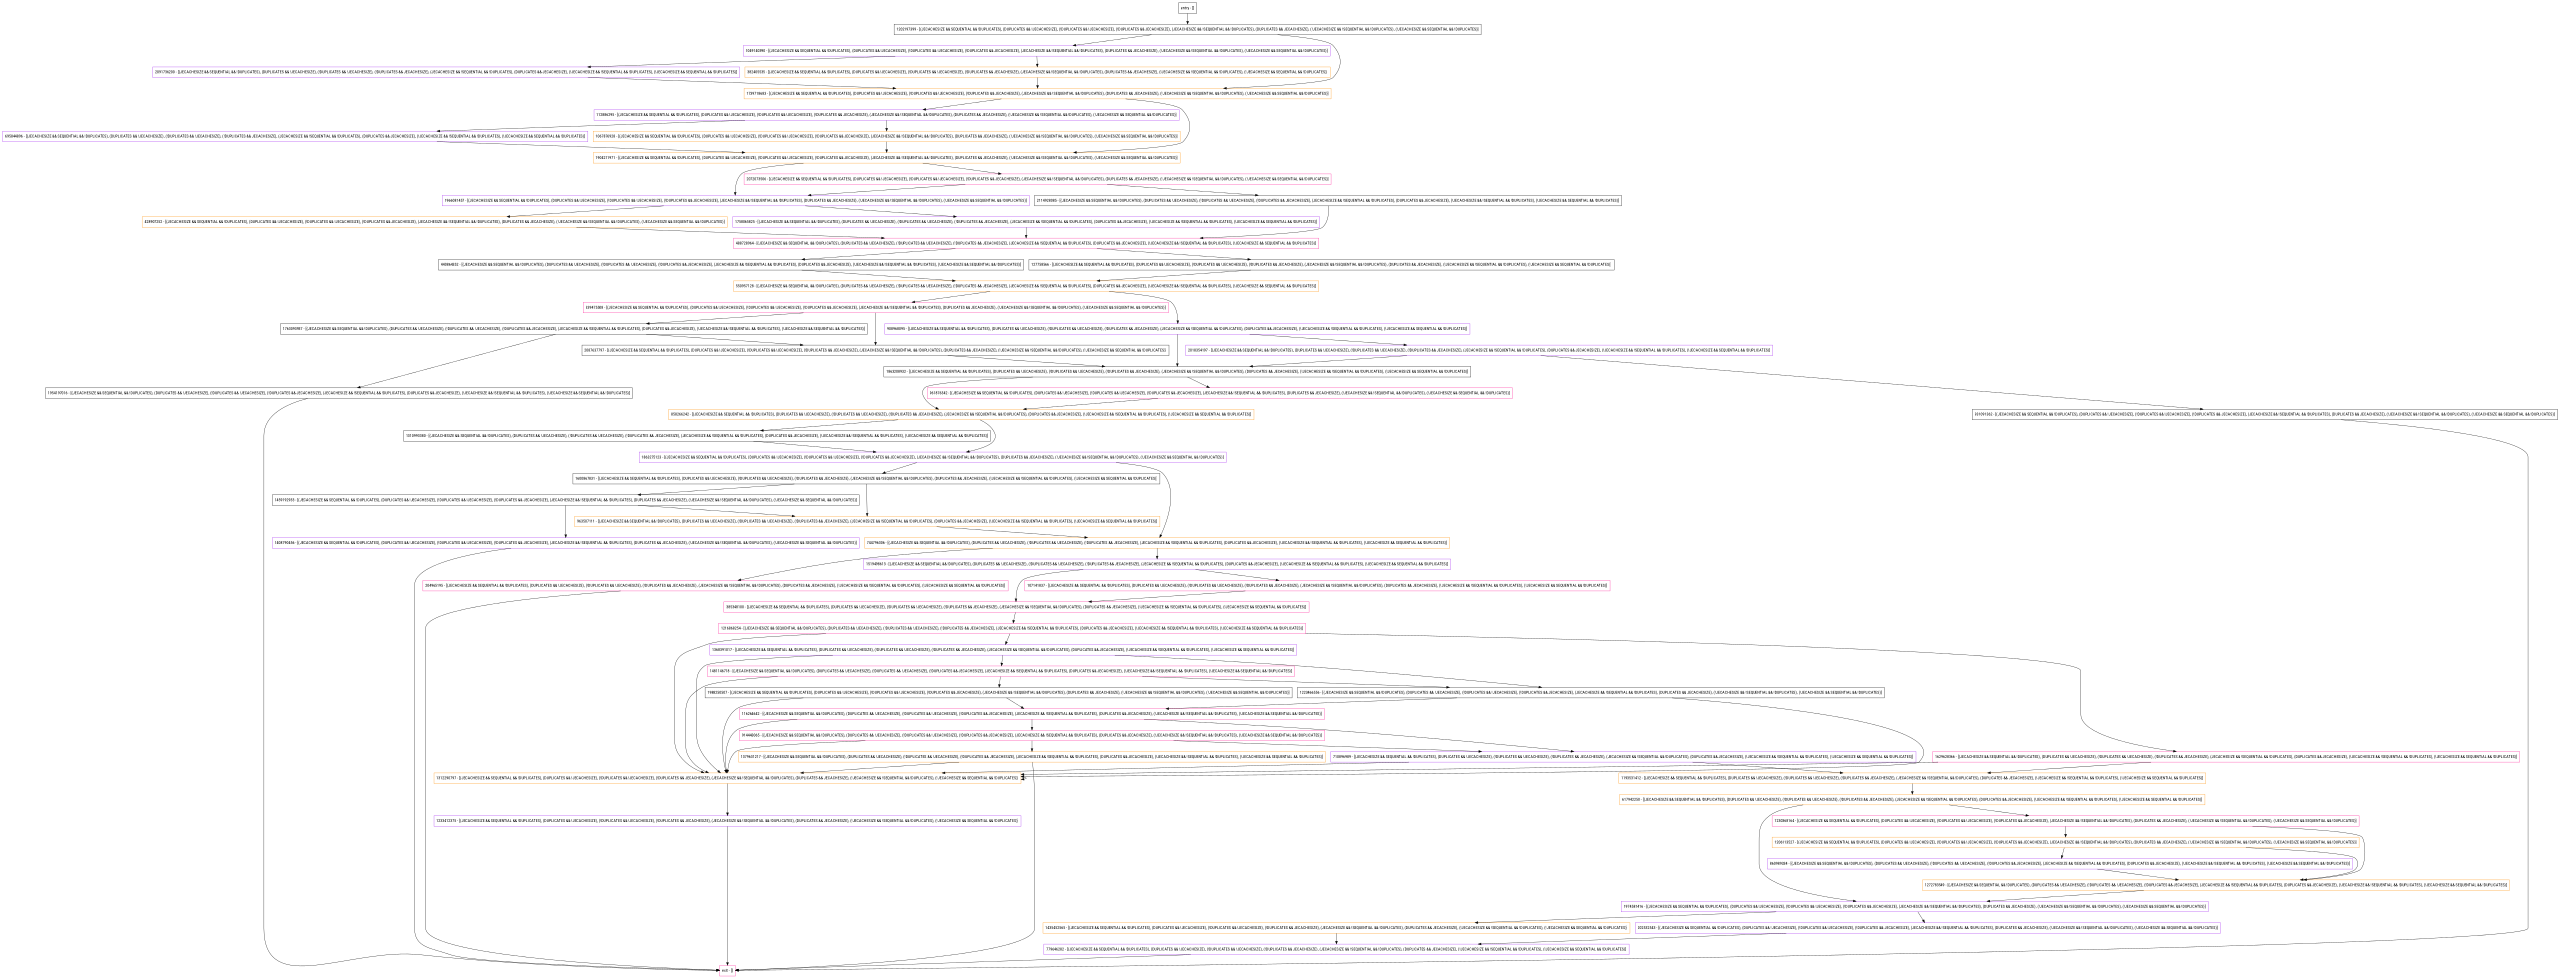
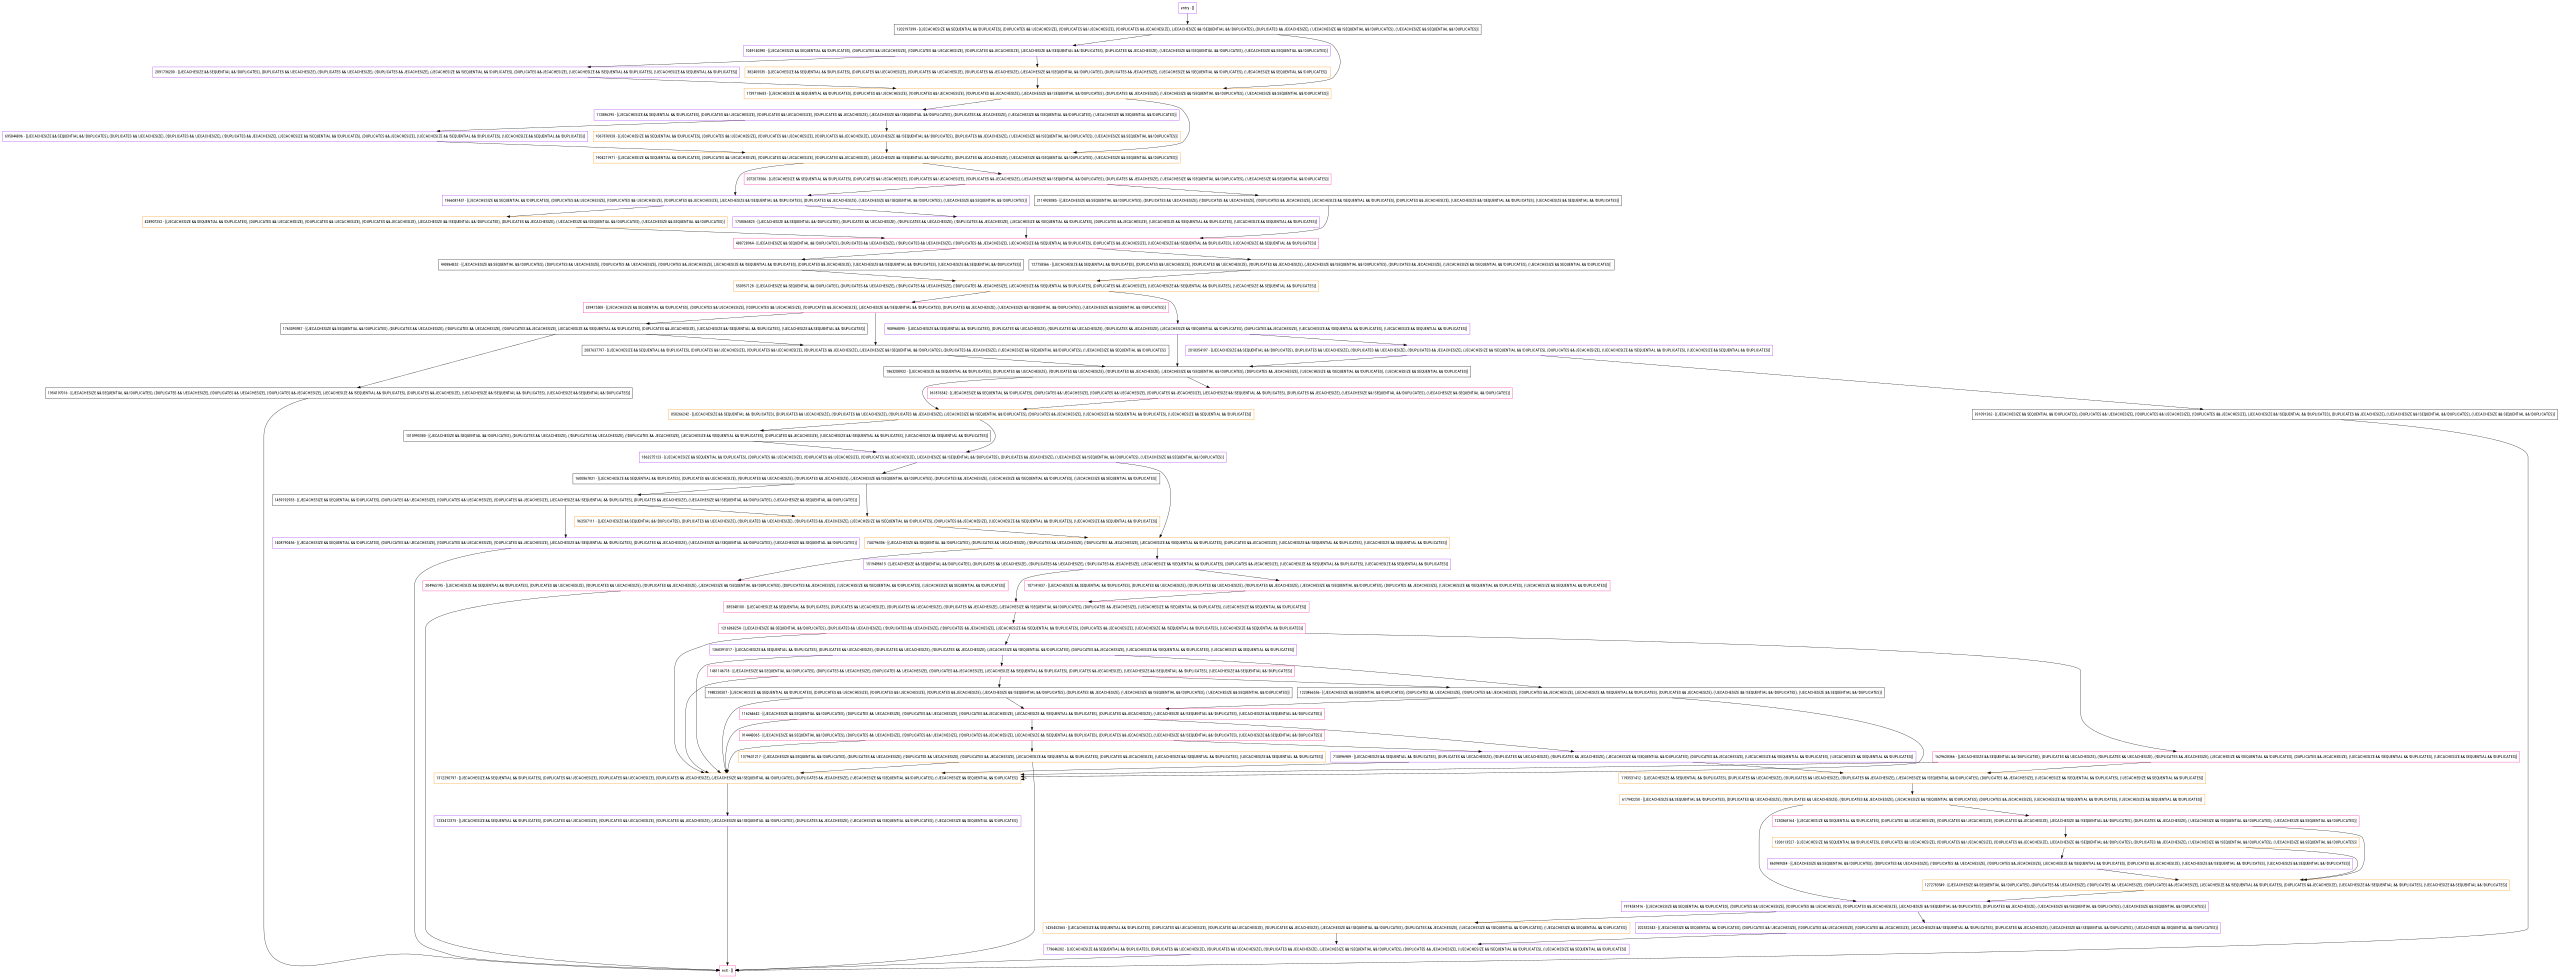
node "entry - []": color black -> purple
